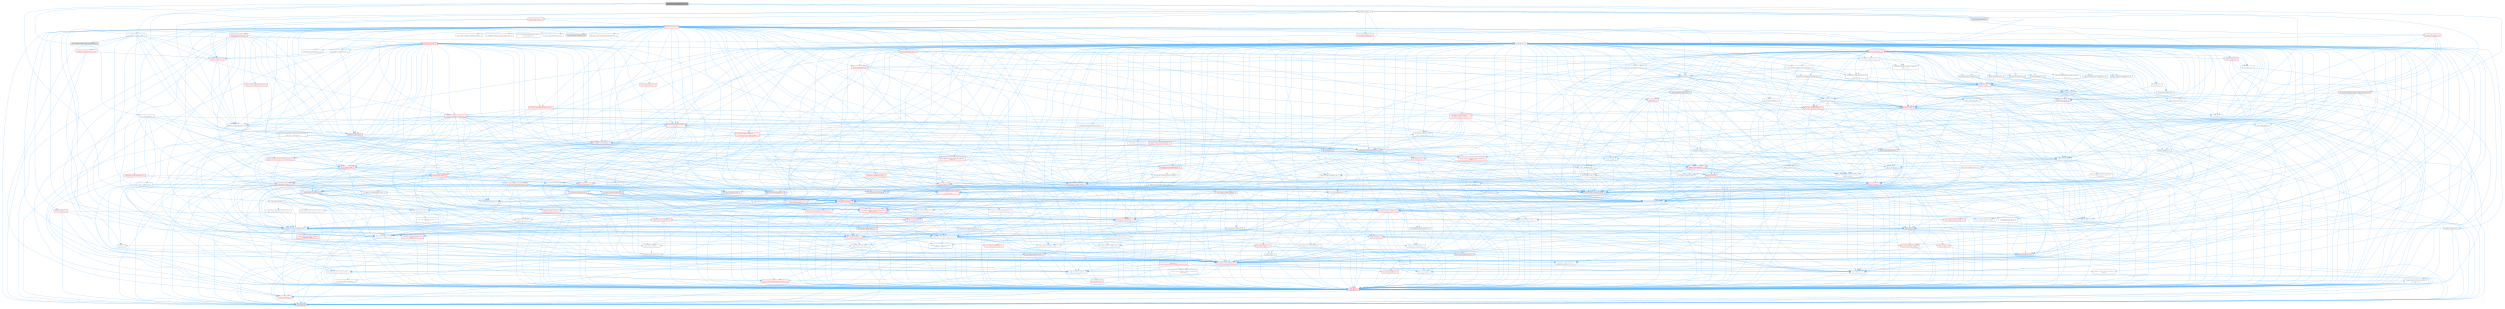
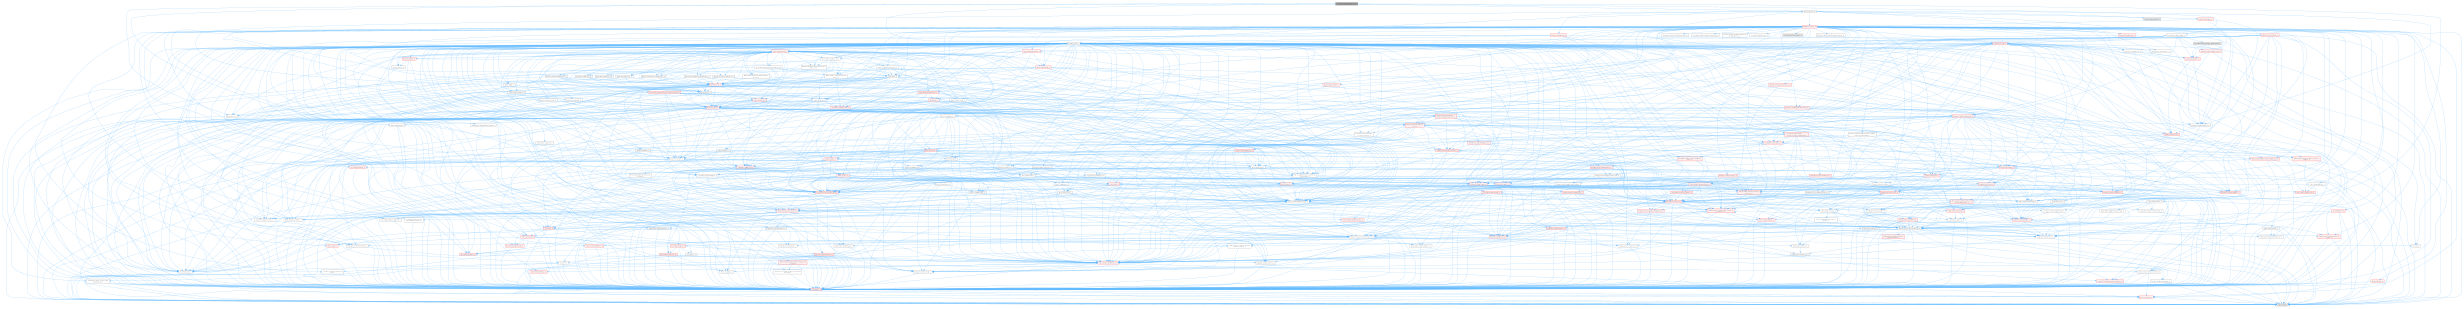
node "HAL/PlatformTLS.h": added
